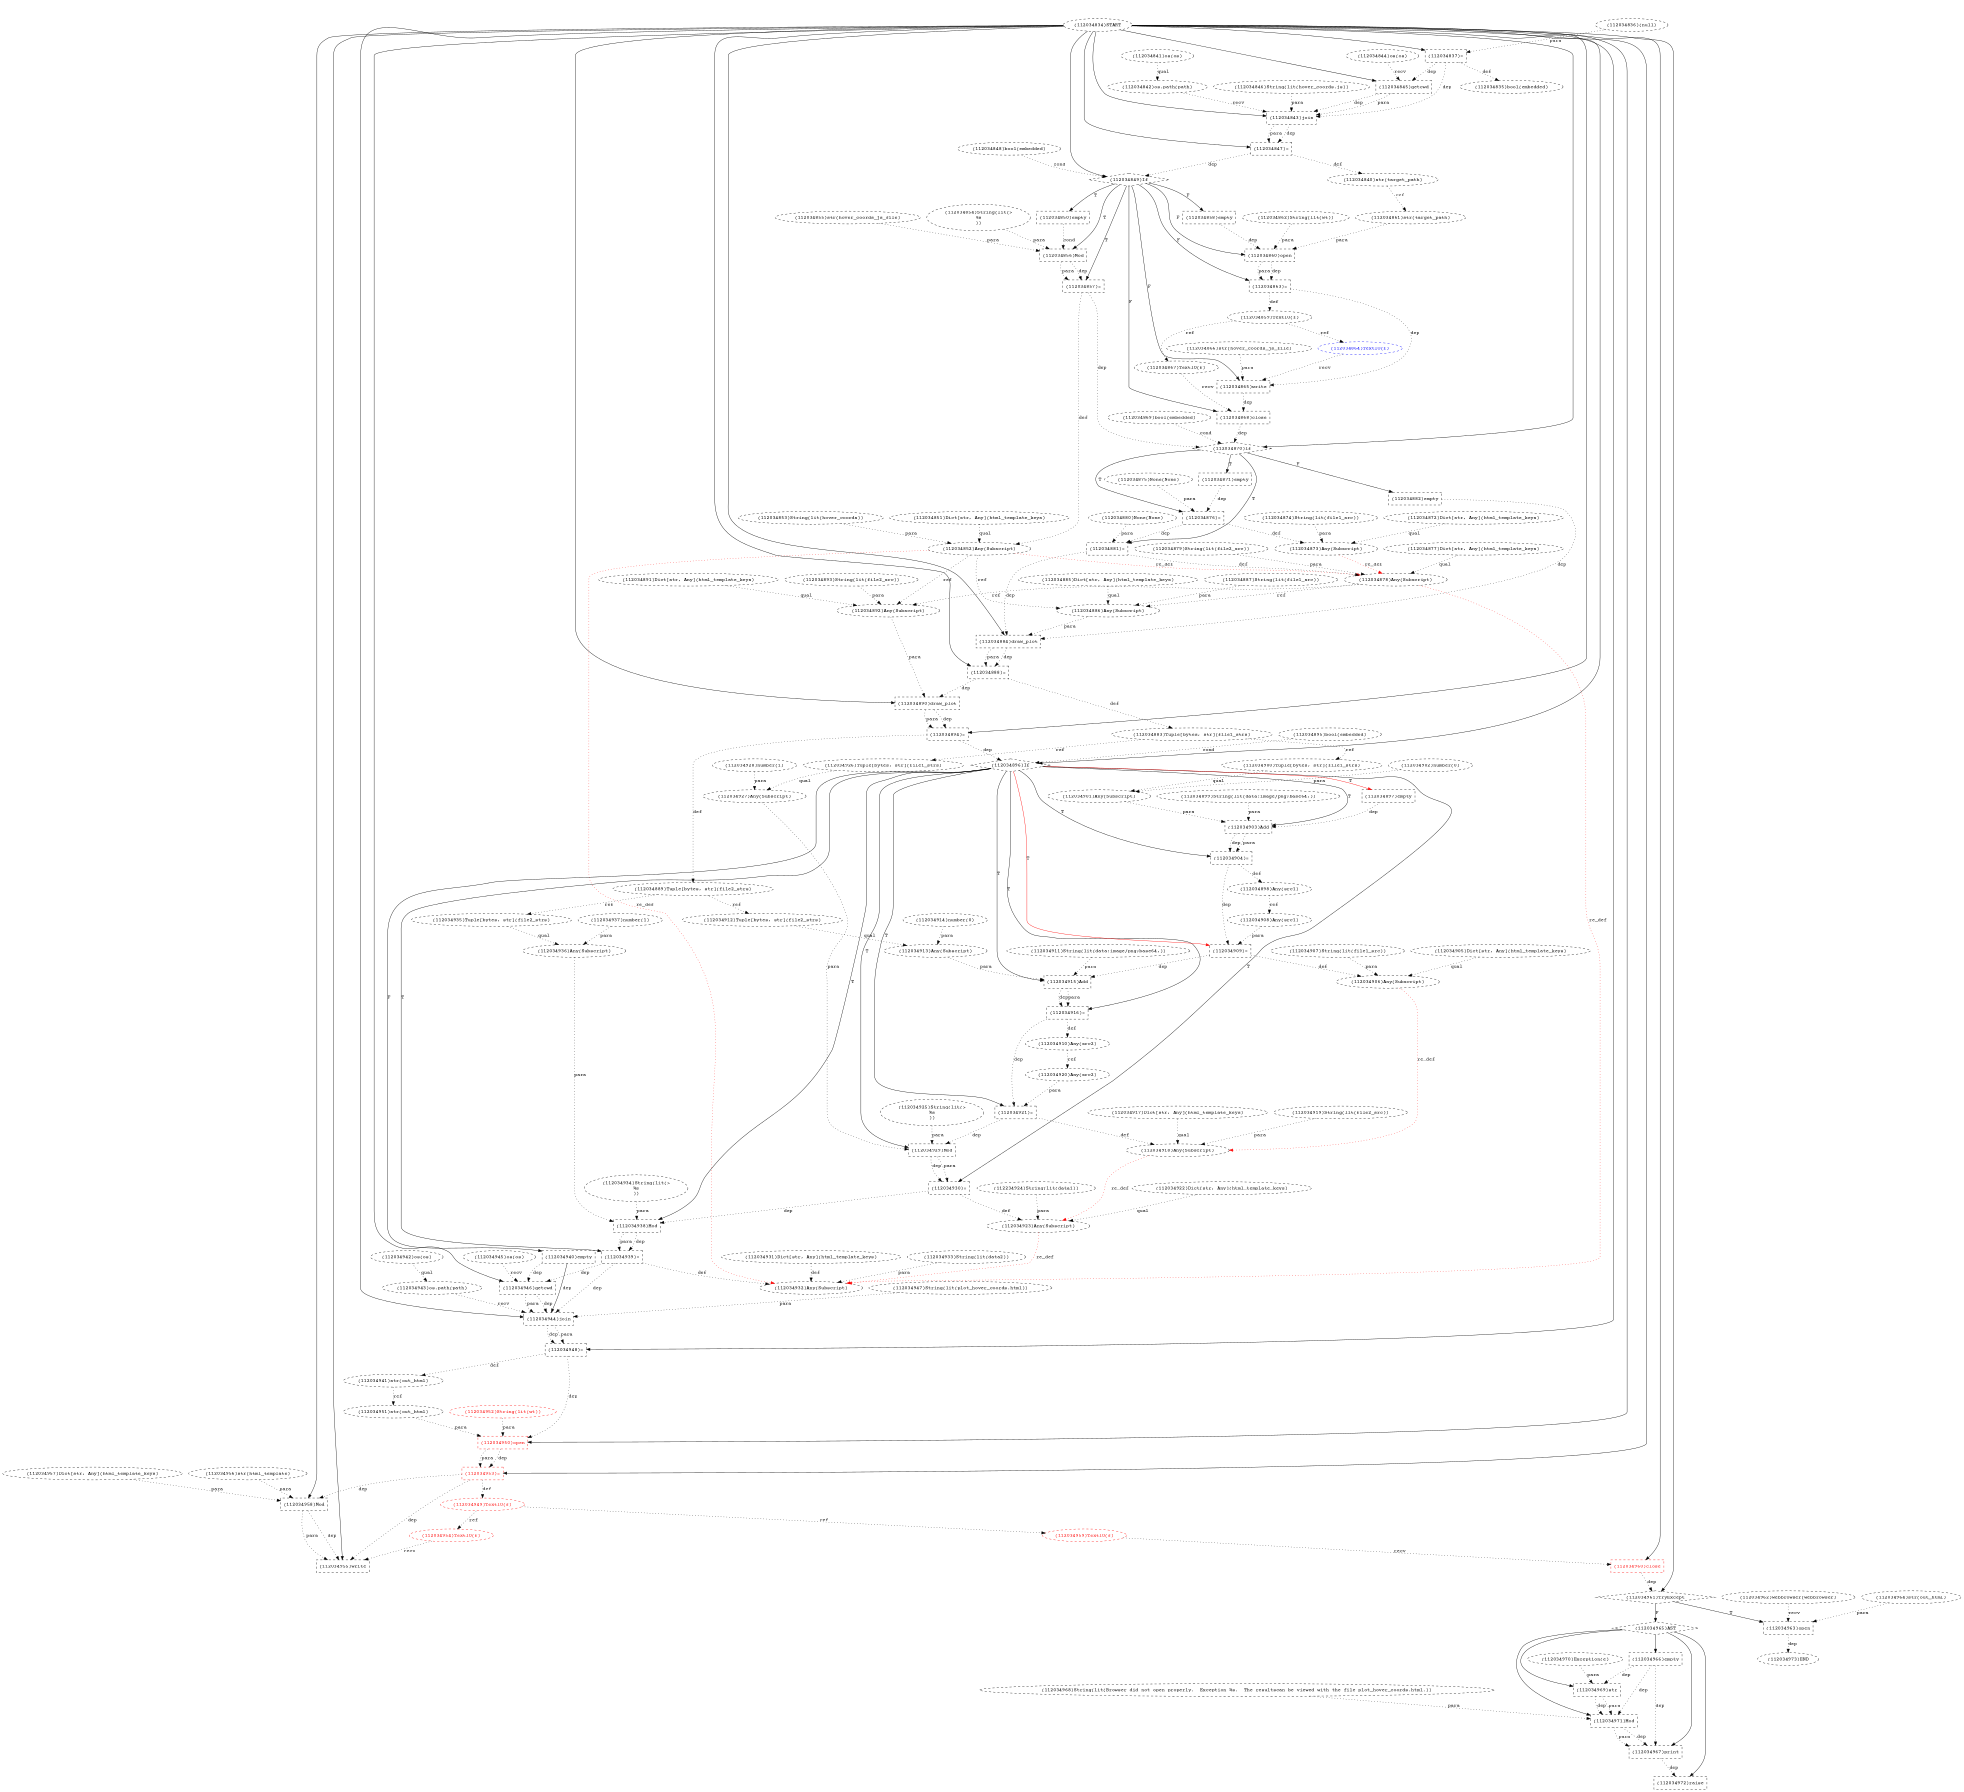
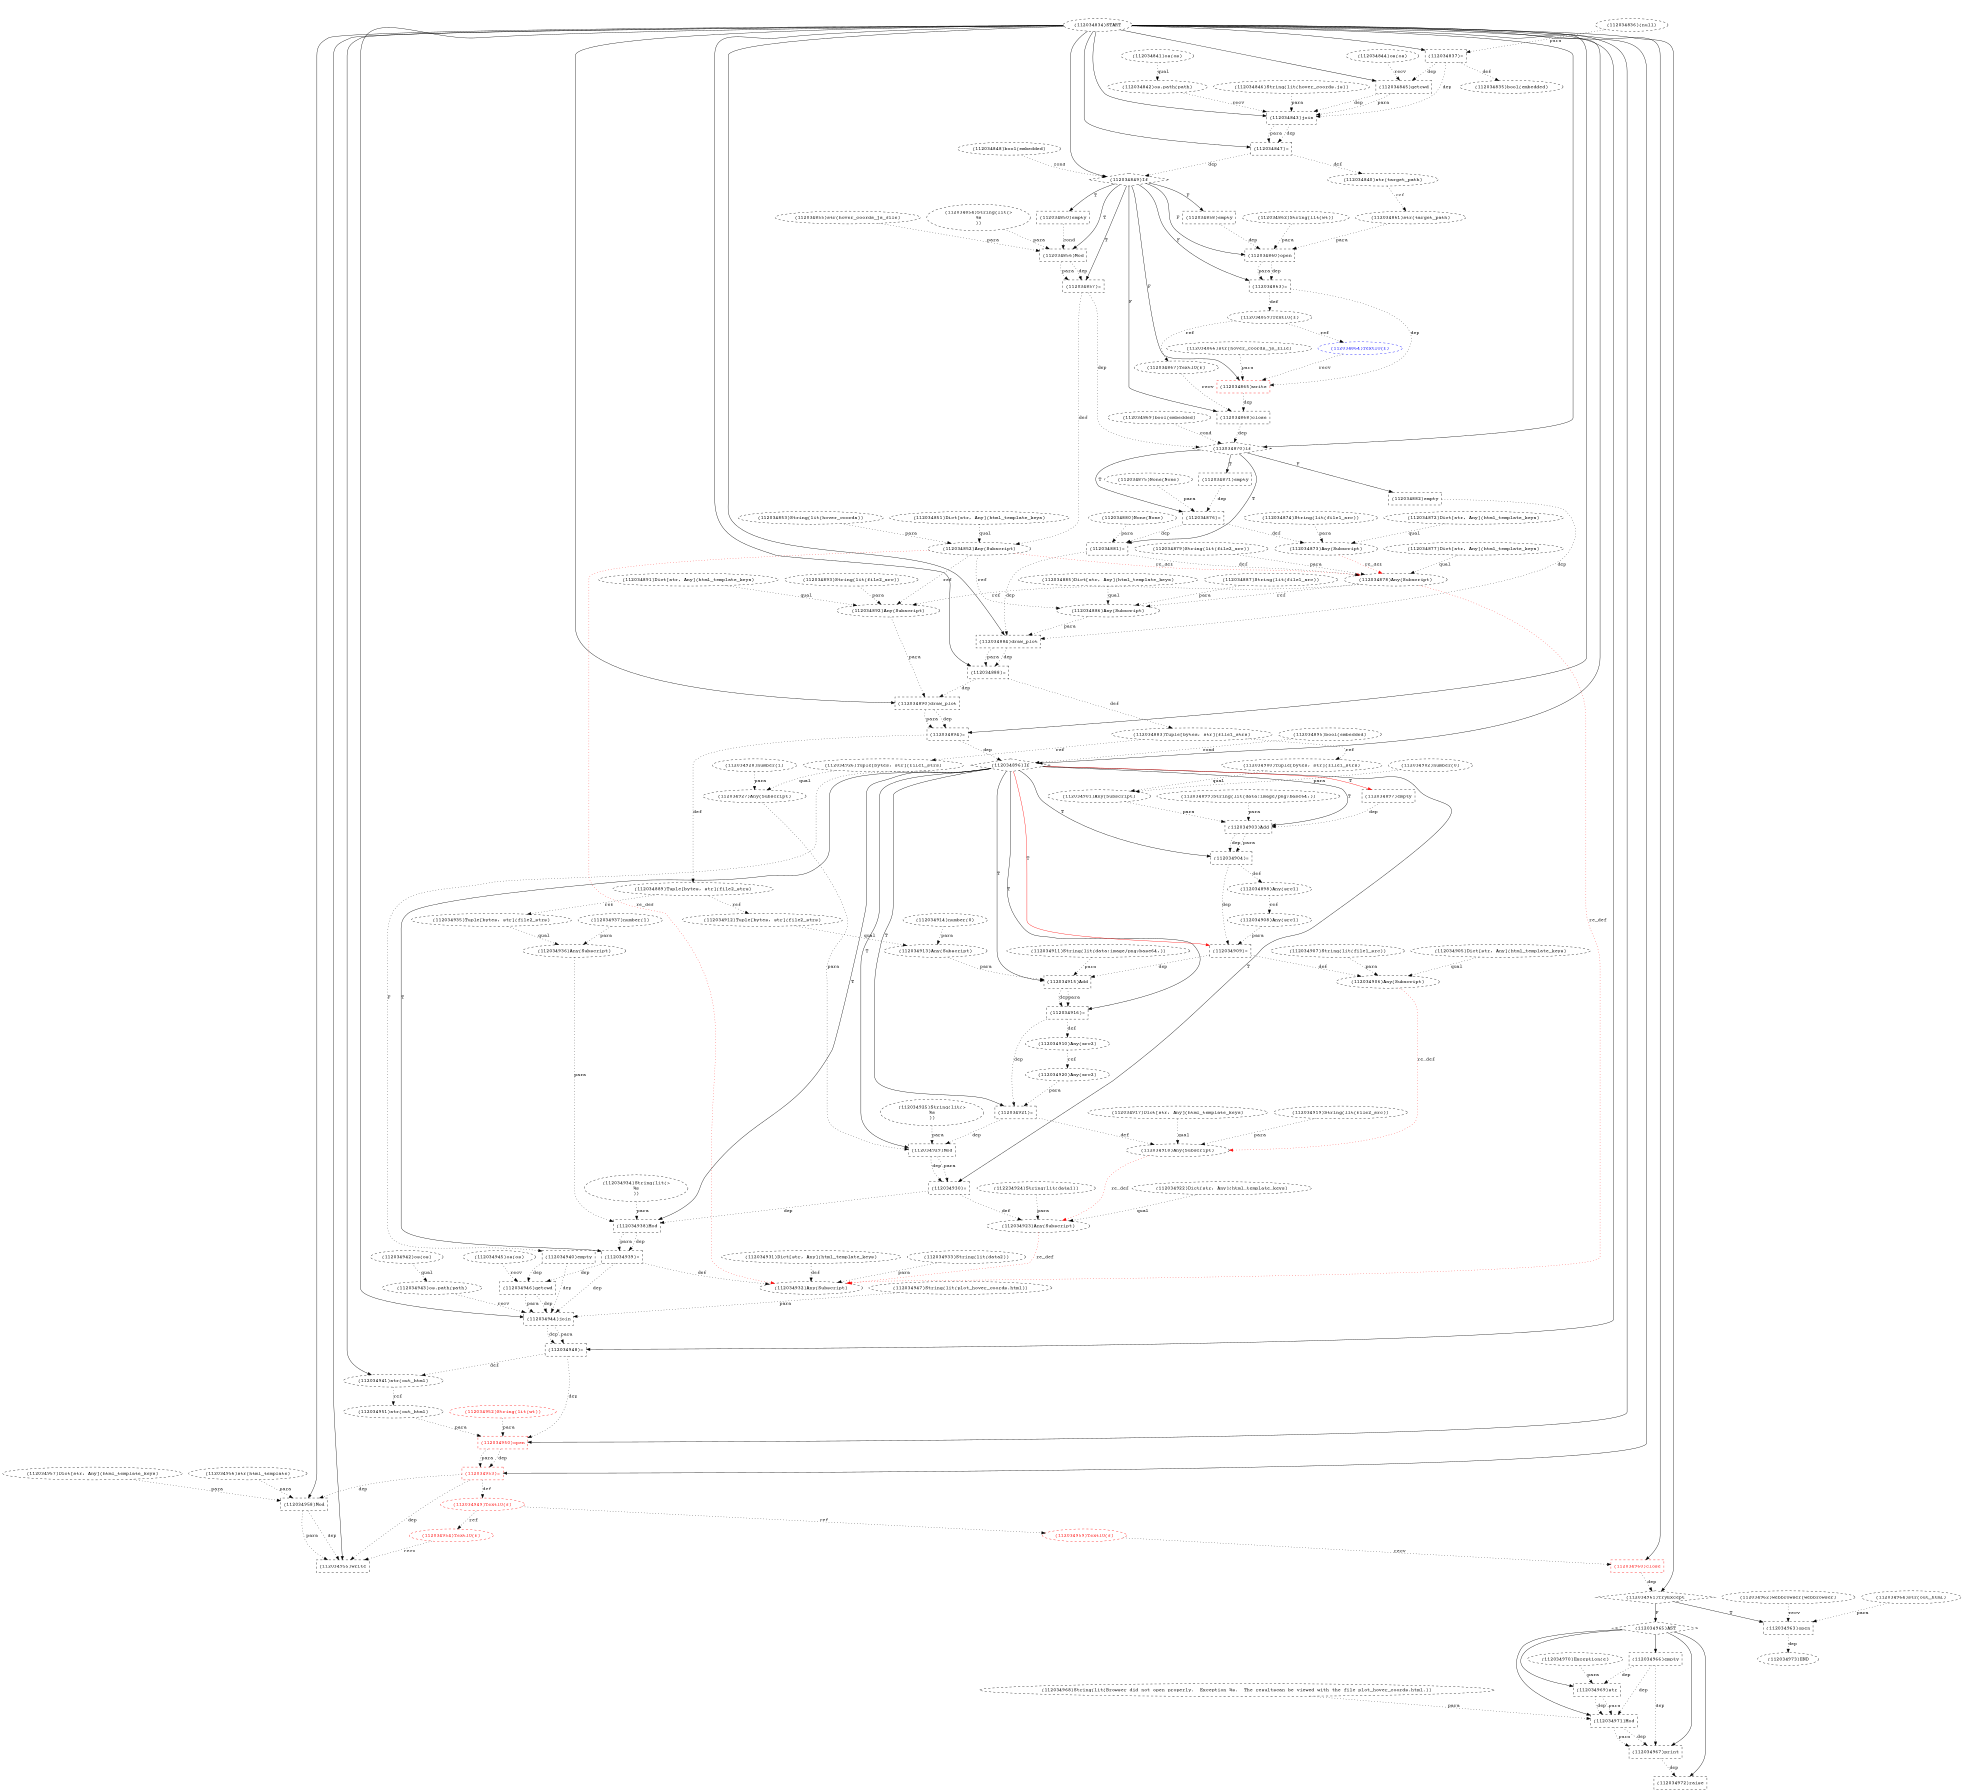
edge "(112034834)START" -> "(112034946)getcwd": now "(112034834)START" -> "(112034941)str(out_html)"
node "(112034865)write": color black -> red
edge "(112034896)If" -> "(112034940)empty": style solid -> dotted
edge "(112034940)empty" -> "(112034944)join": style solid -> dotted
